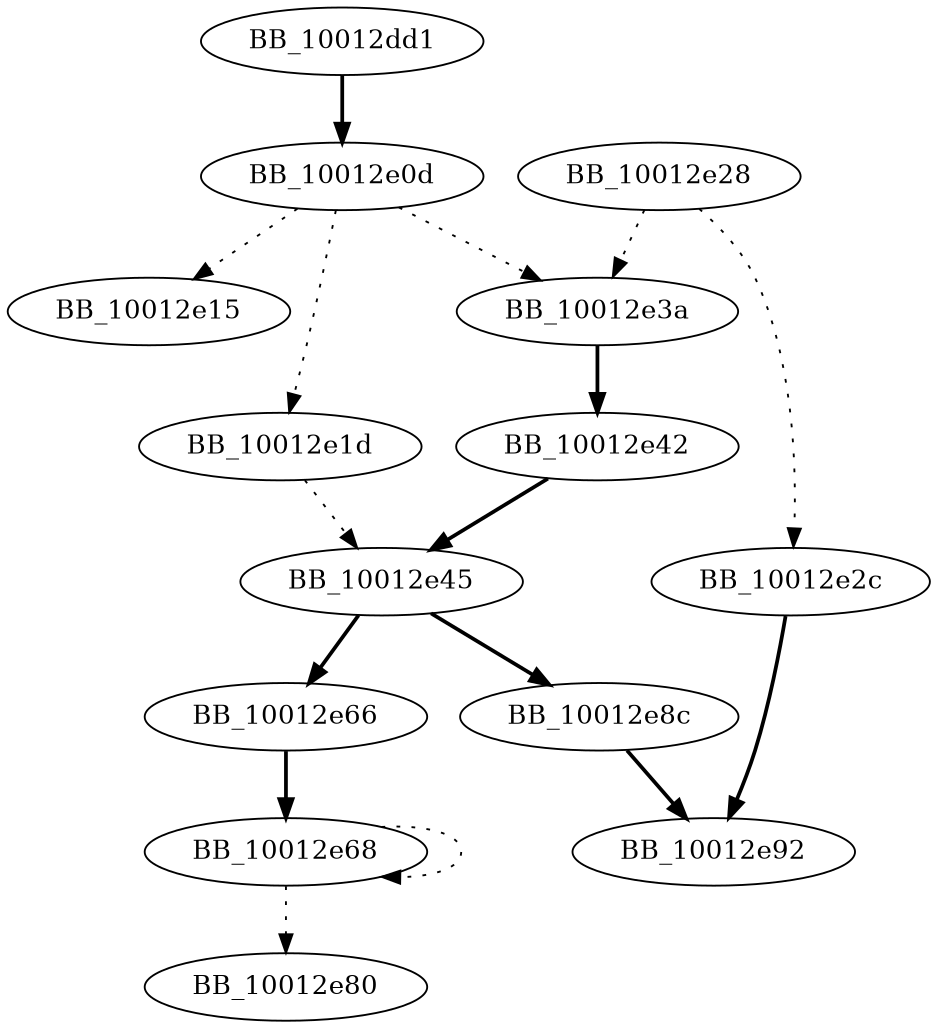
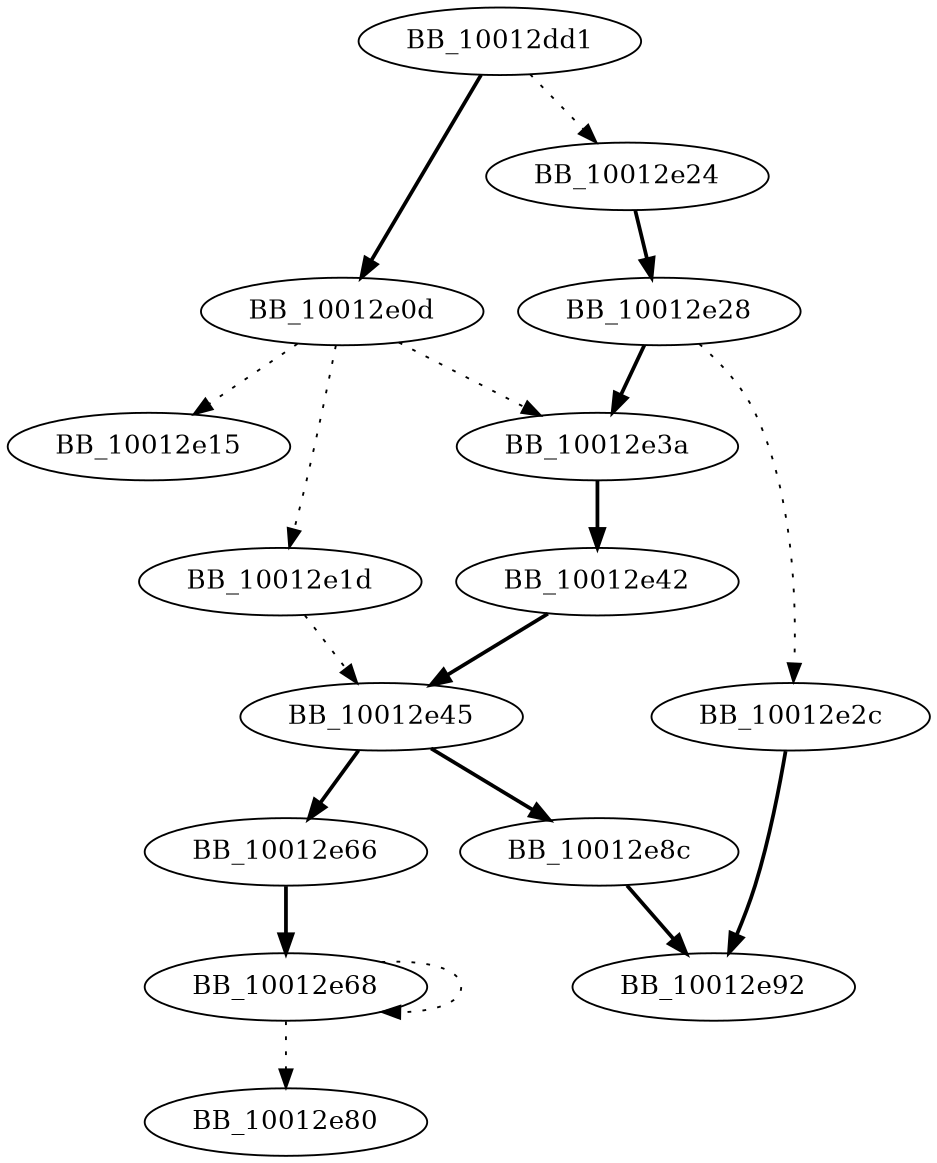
node "BB_10012e24": added
edge "BB_10012e28" -> "BB_10012e3a": style dotted -> bold
